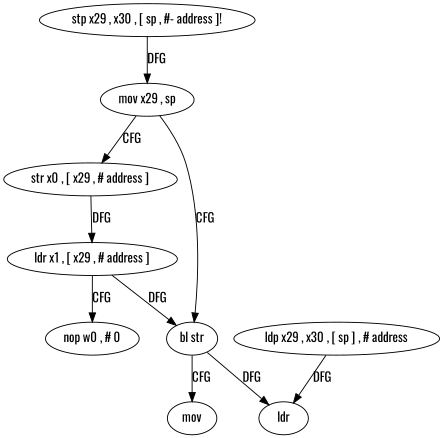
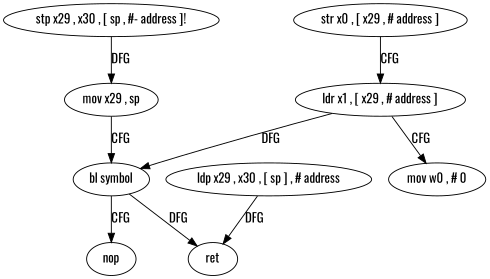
edge "mov x29 , sp" -> "str x0 , [ x29 , # address ]": removed, label "CFG"
edge "str x0 , [ x29 , # address ]" -> "ldr x1 , [ x29 , # address ]": label "DFG" -> "CFG"
node "nop w0 , # 0": label "nop w0 , # 0" -> "mov w0 , # 0"
node "bl str": label "bl str" -> "bl symbol"
node "mov": label "mov" -> "nop"
node "ldr": label "ldr" -> "ret"
